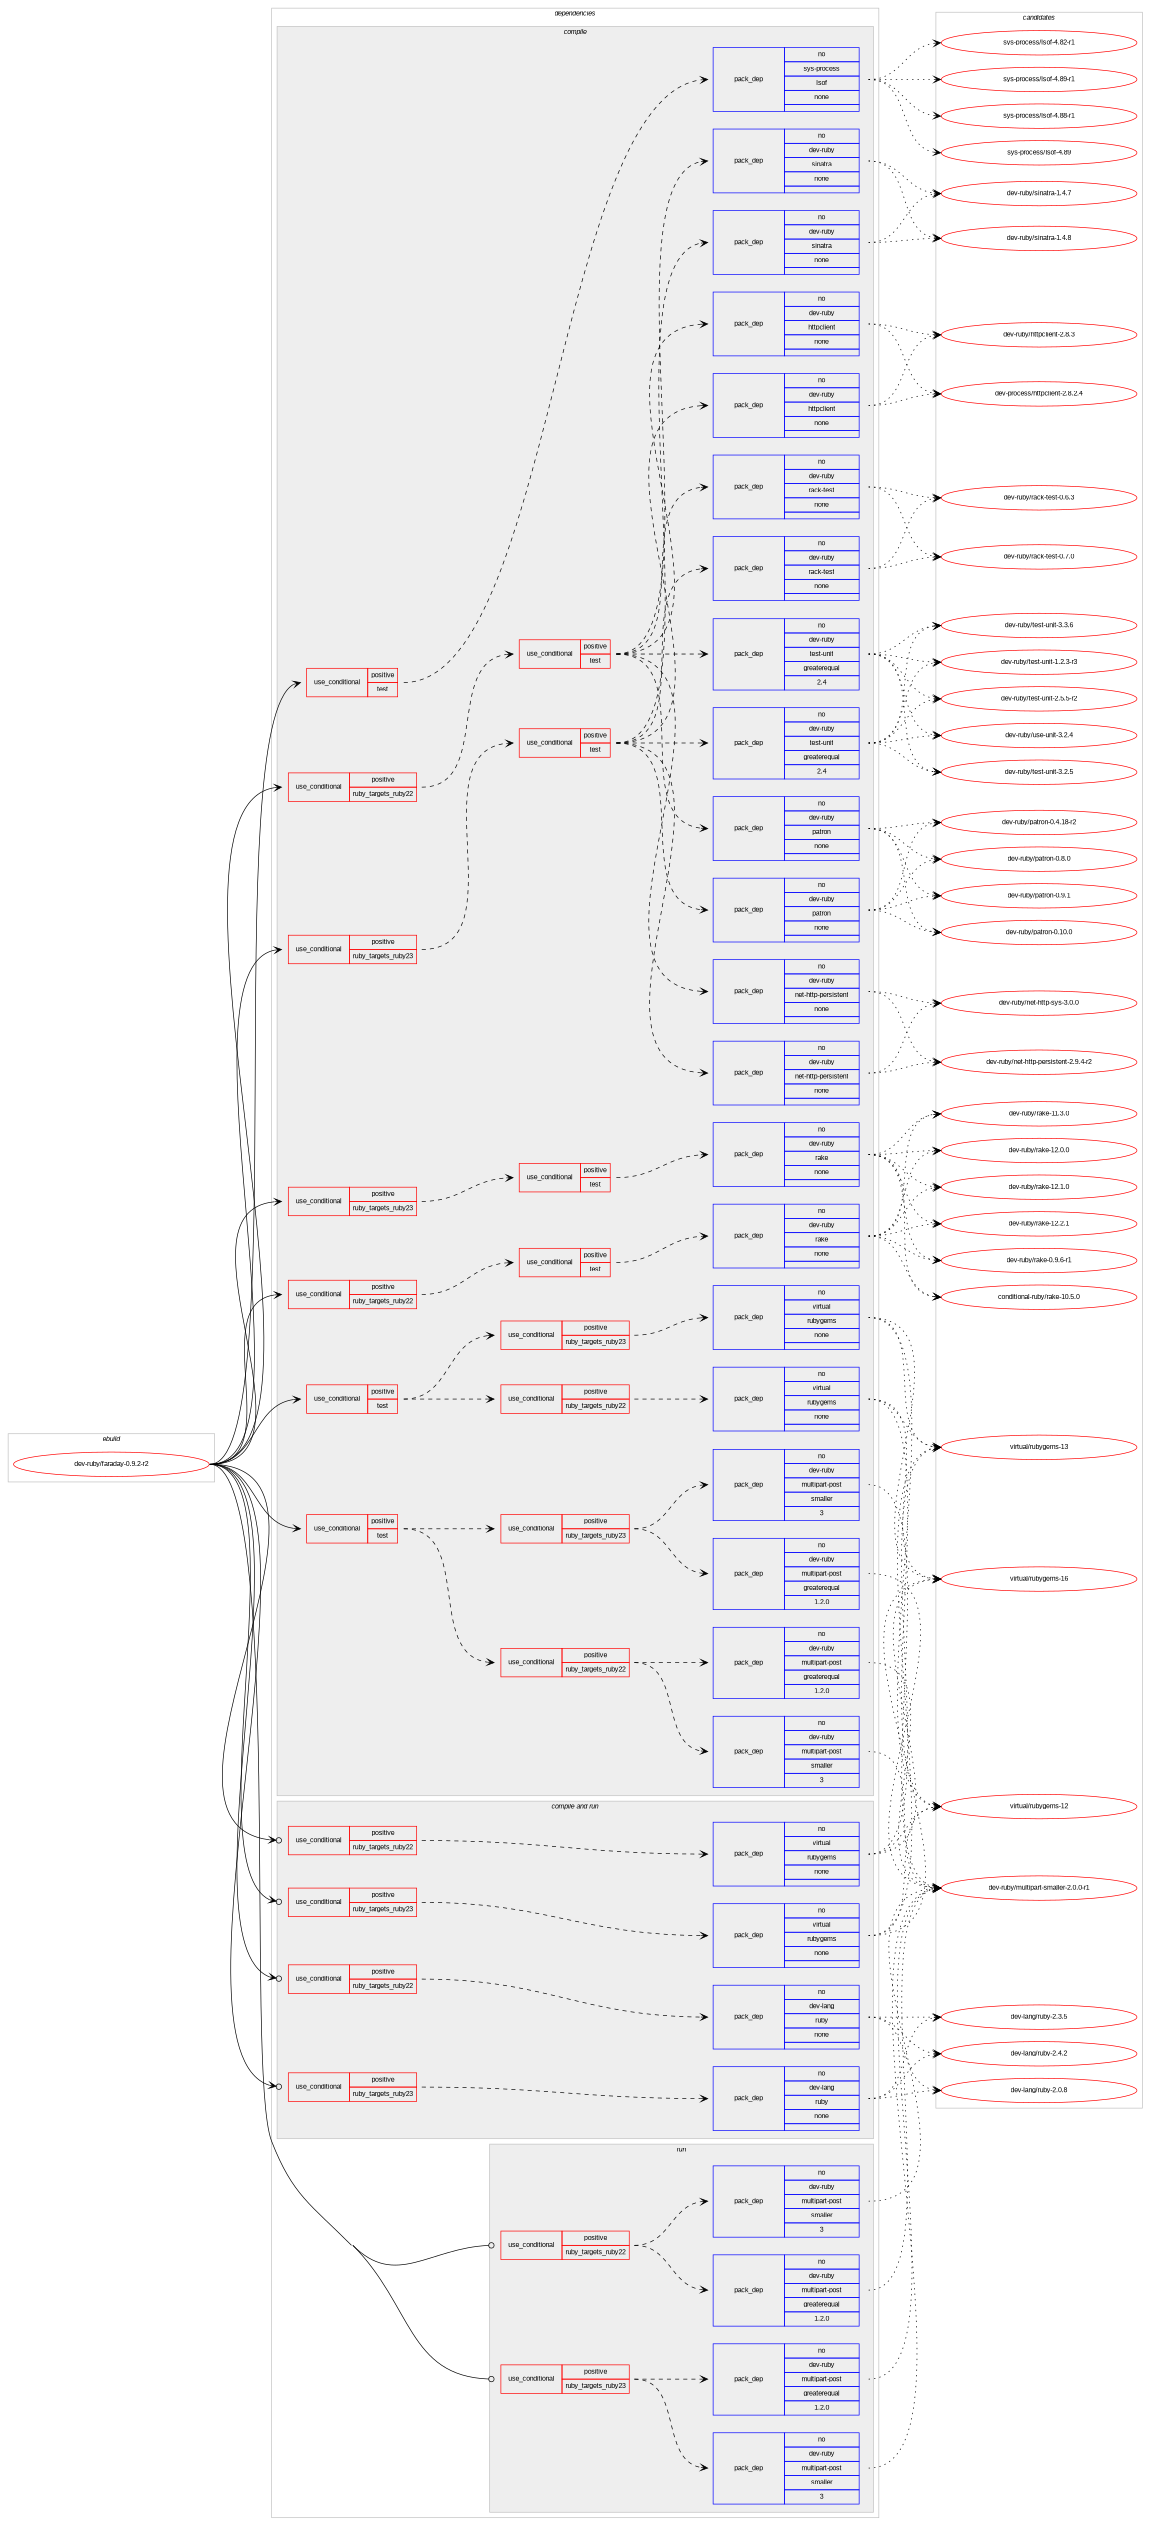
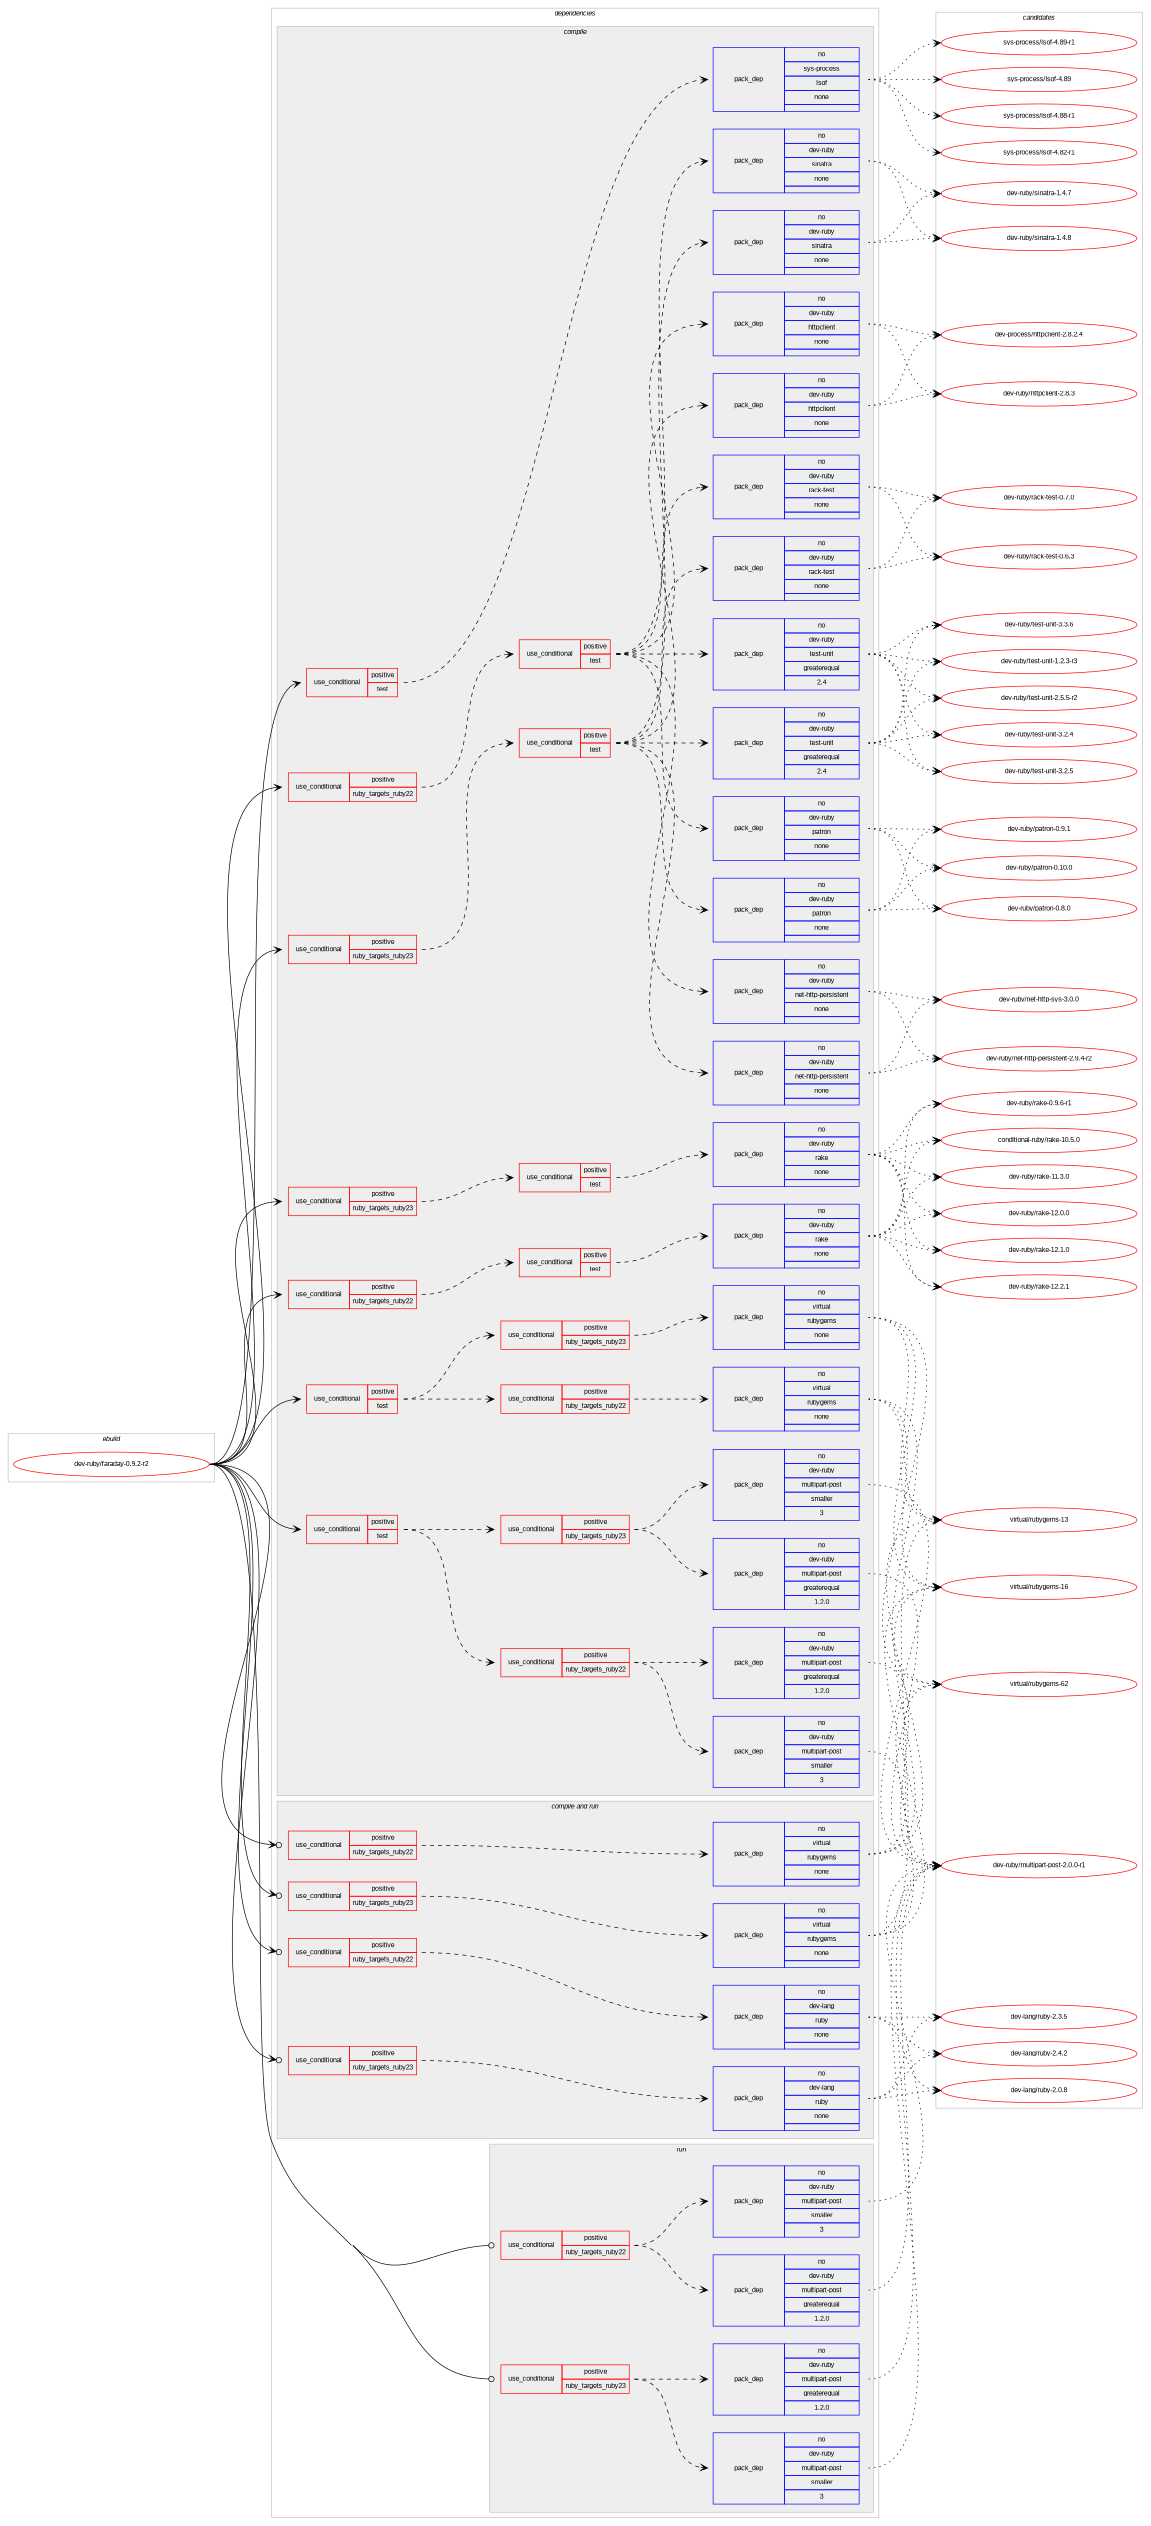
node "dev-ruby/use-unit-3.2.4": label "dev-ruby/use-unit-3.2.4" -> "dev-ruby/test-unit-3.2.4"
node "dev-ruby/patron-0.4.18-r2": removed
node "virtual/rubygems-12": label "virtual/rubygems-12" -> "virtual/rubygems-62"
node "dev-ruby/multipart-smaller-2.0.0-r1": label "dev-ruby/multipart-smaller-2.0.0-r1" -> "dev-ruby/multipart-post-2.0.0-r1"
